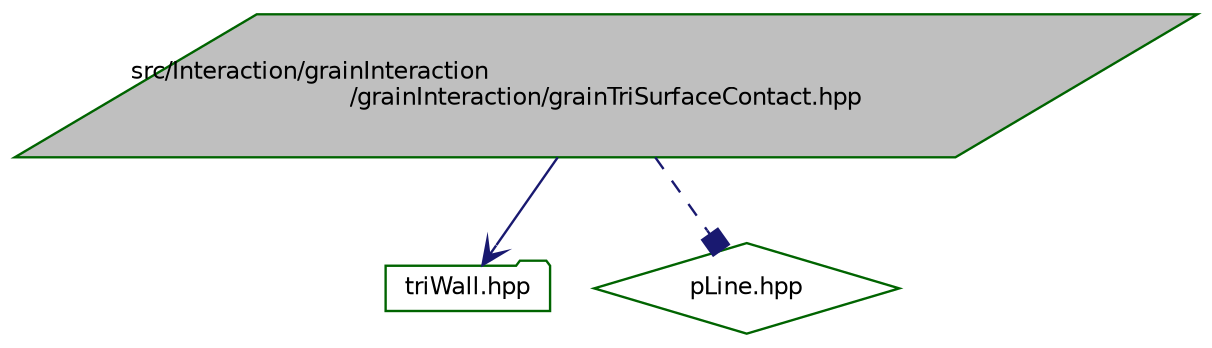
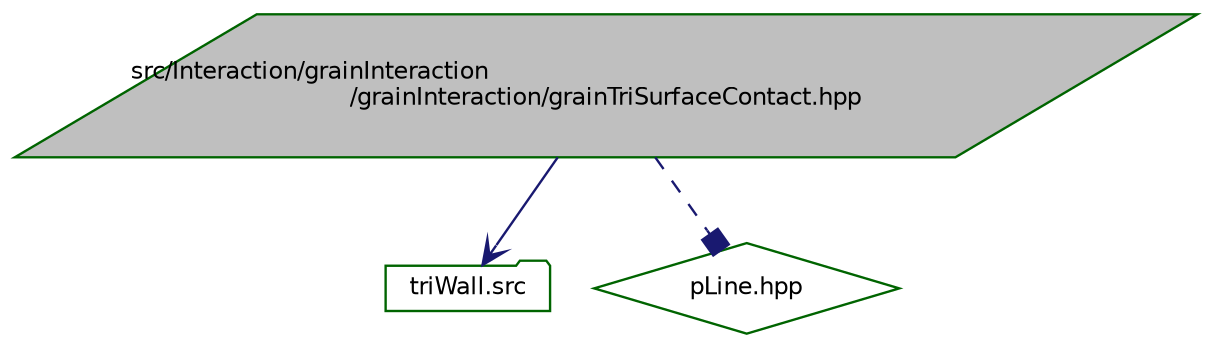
node "triWall.hpp": label "triWall.hpp" -> "triWall.src"
